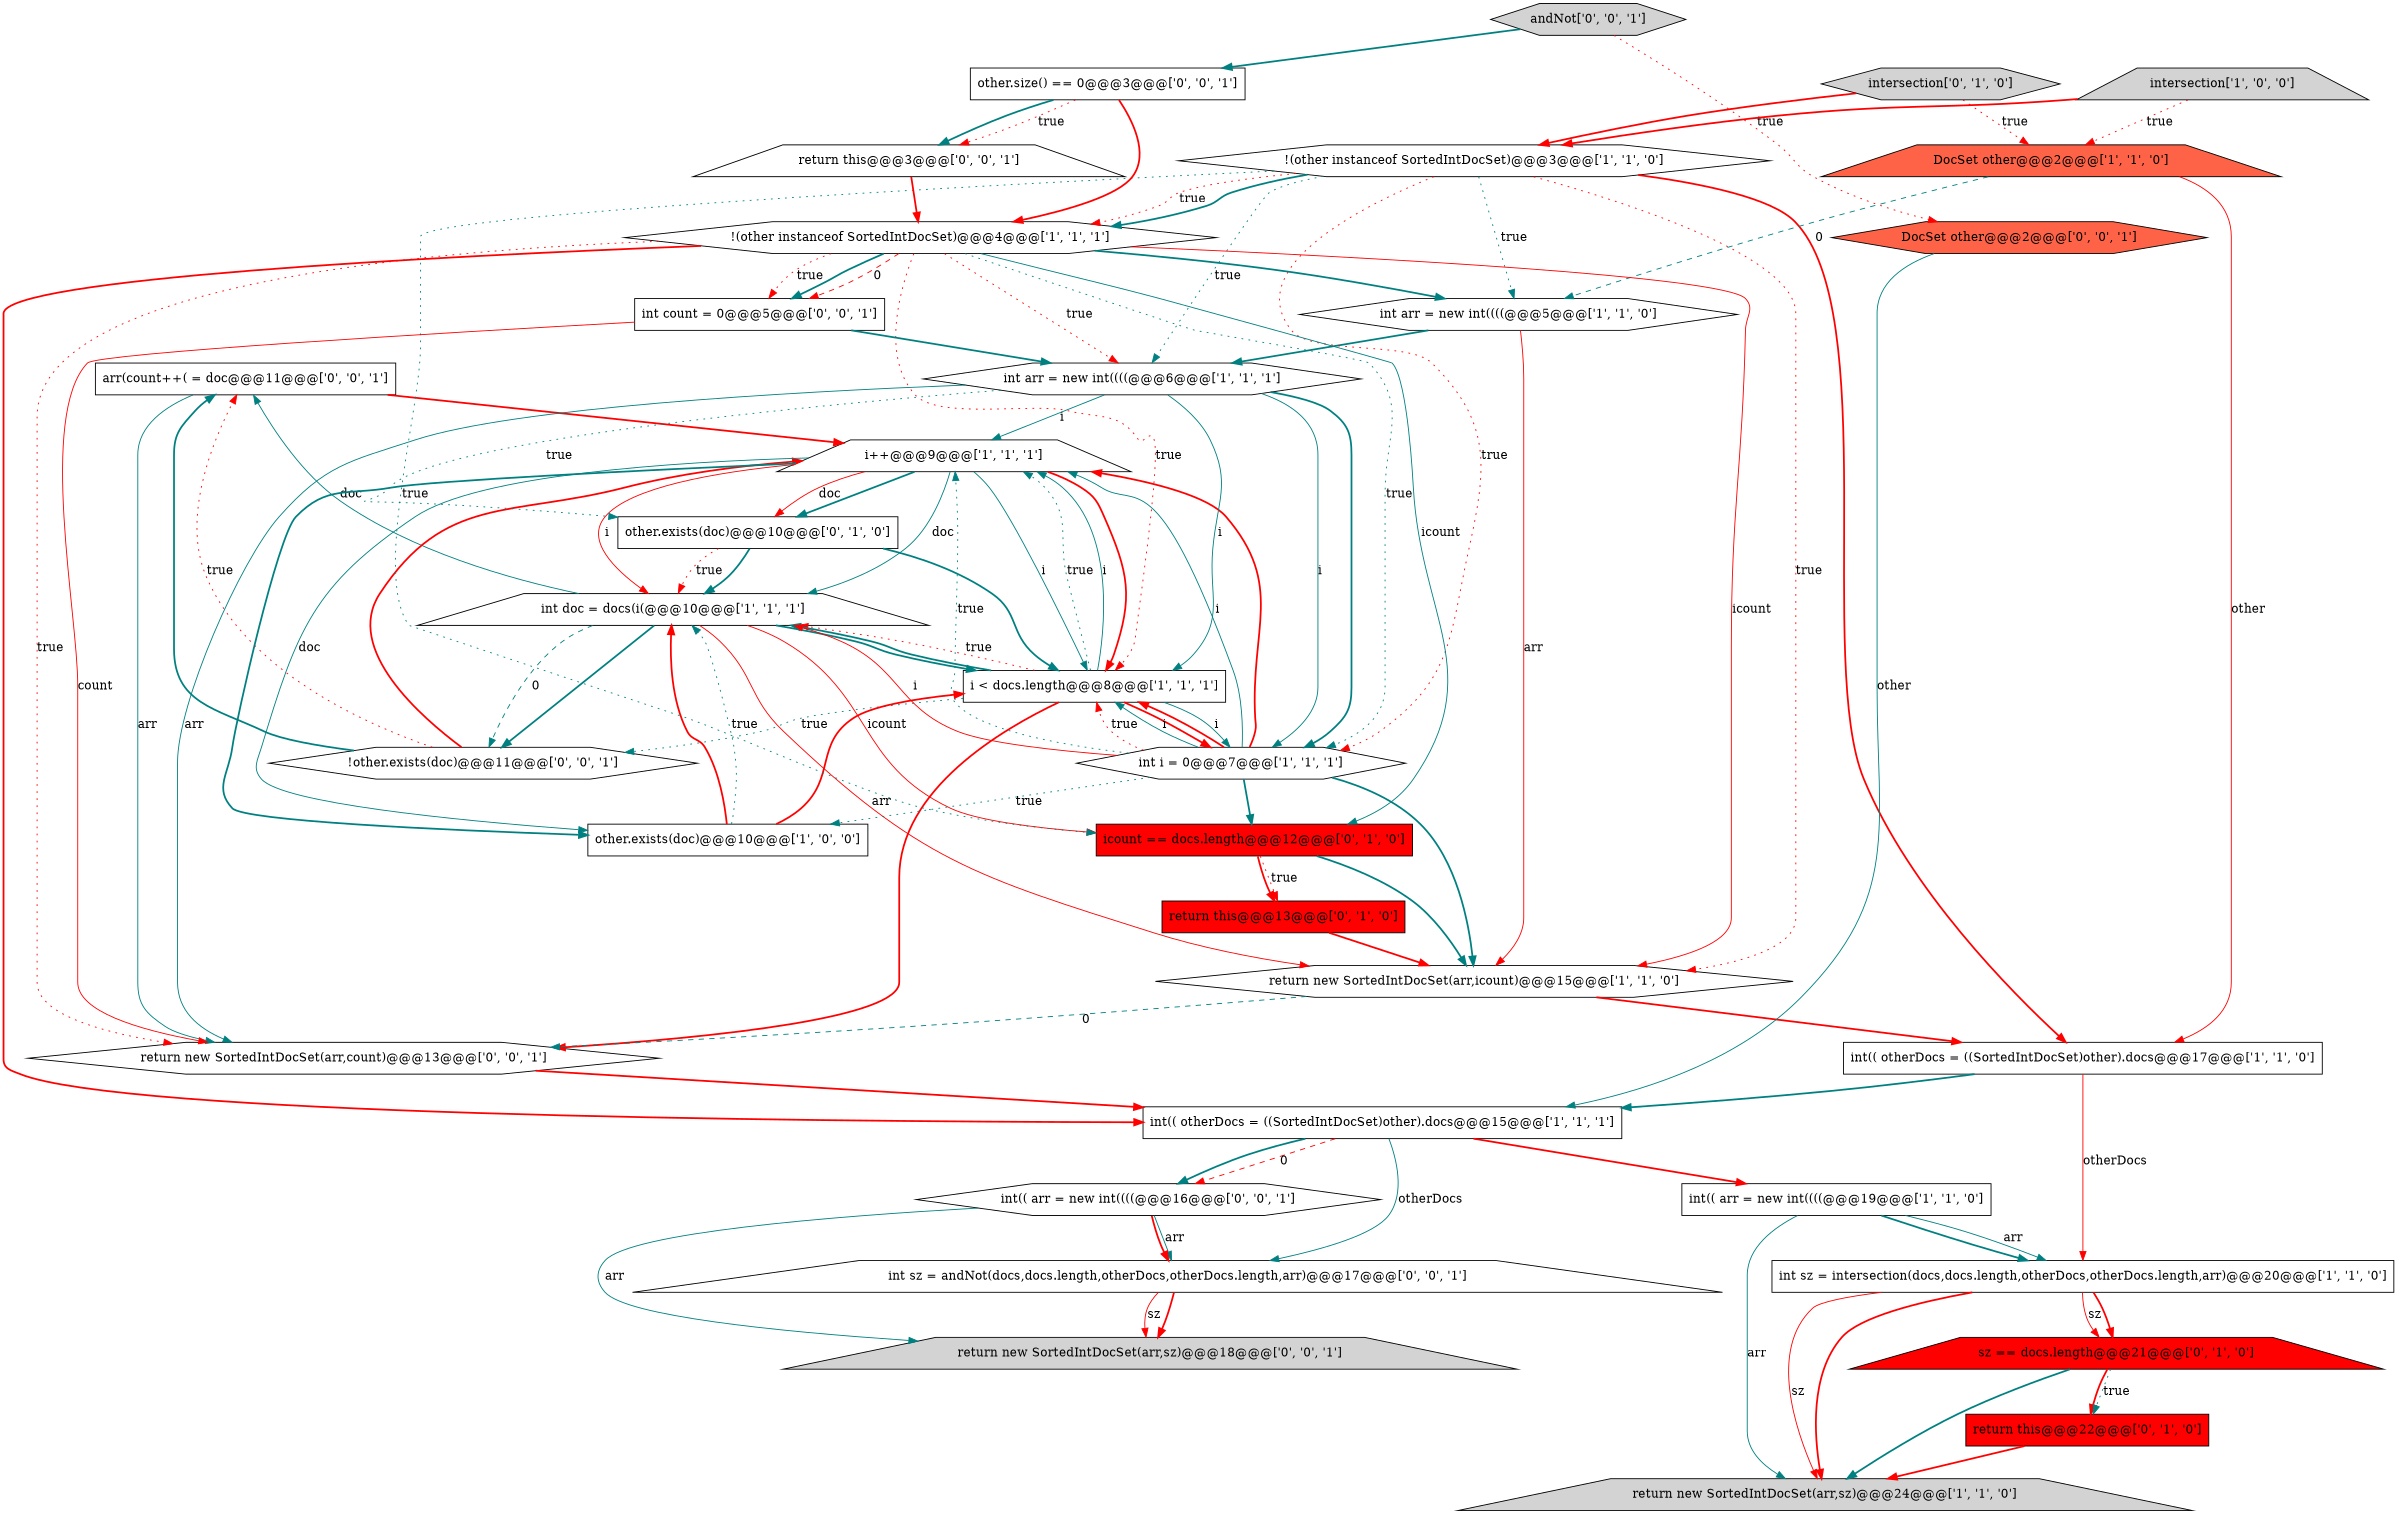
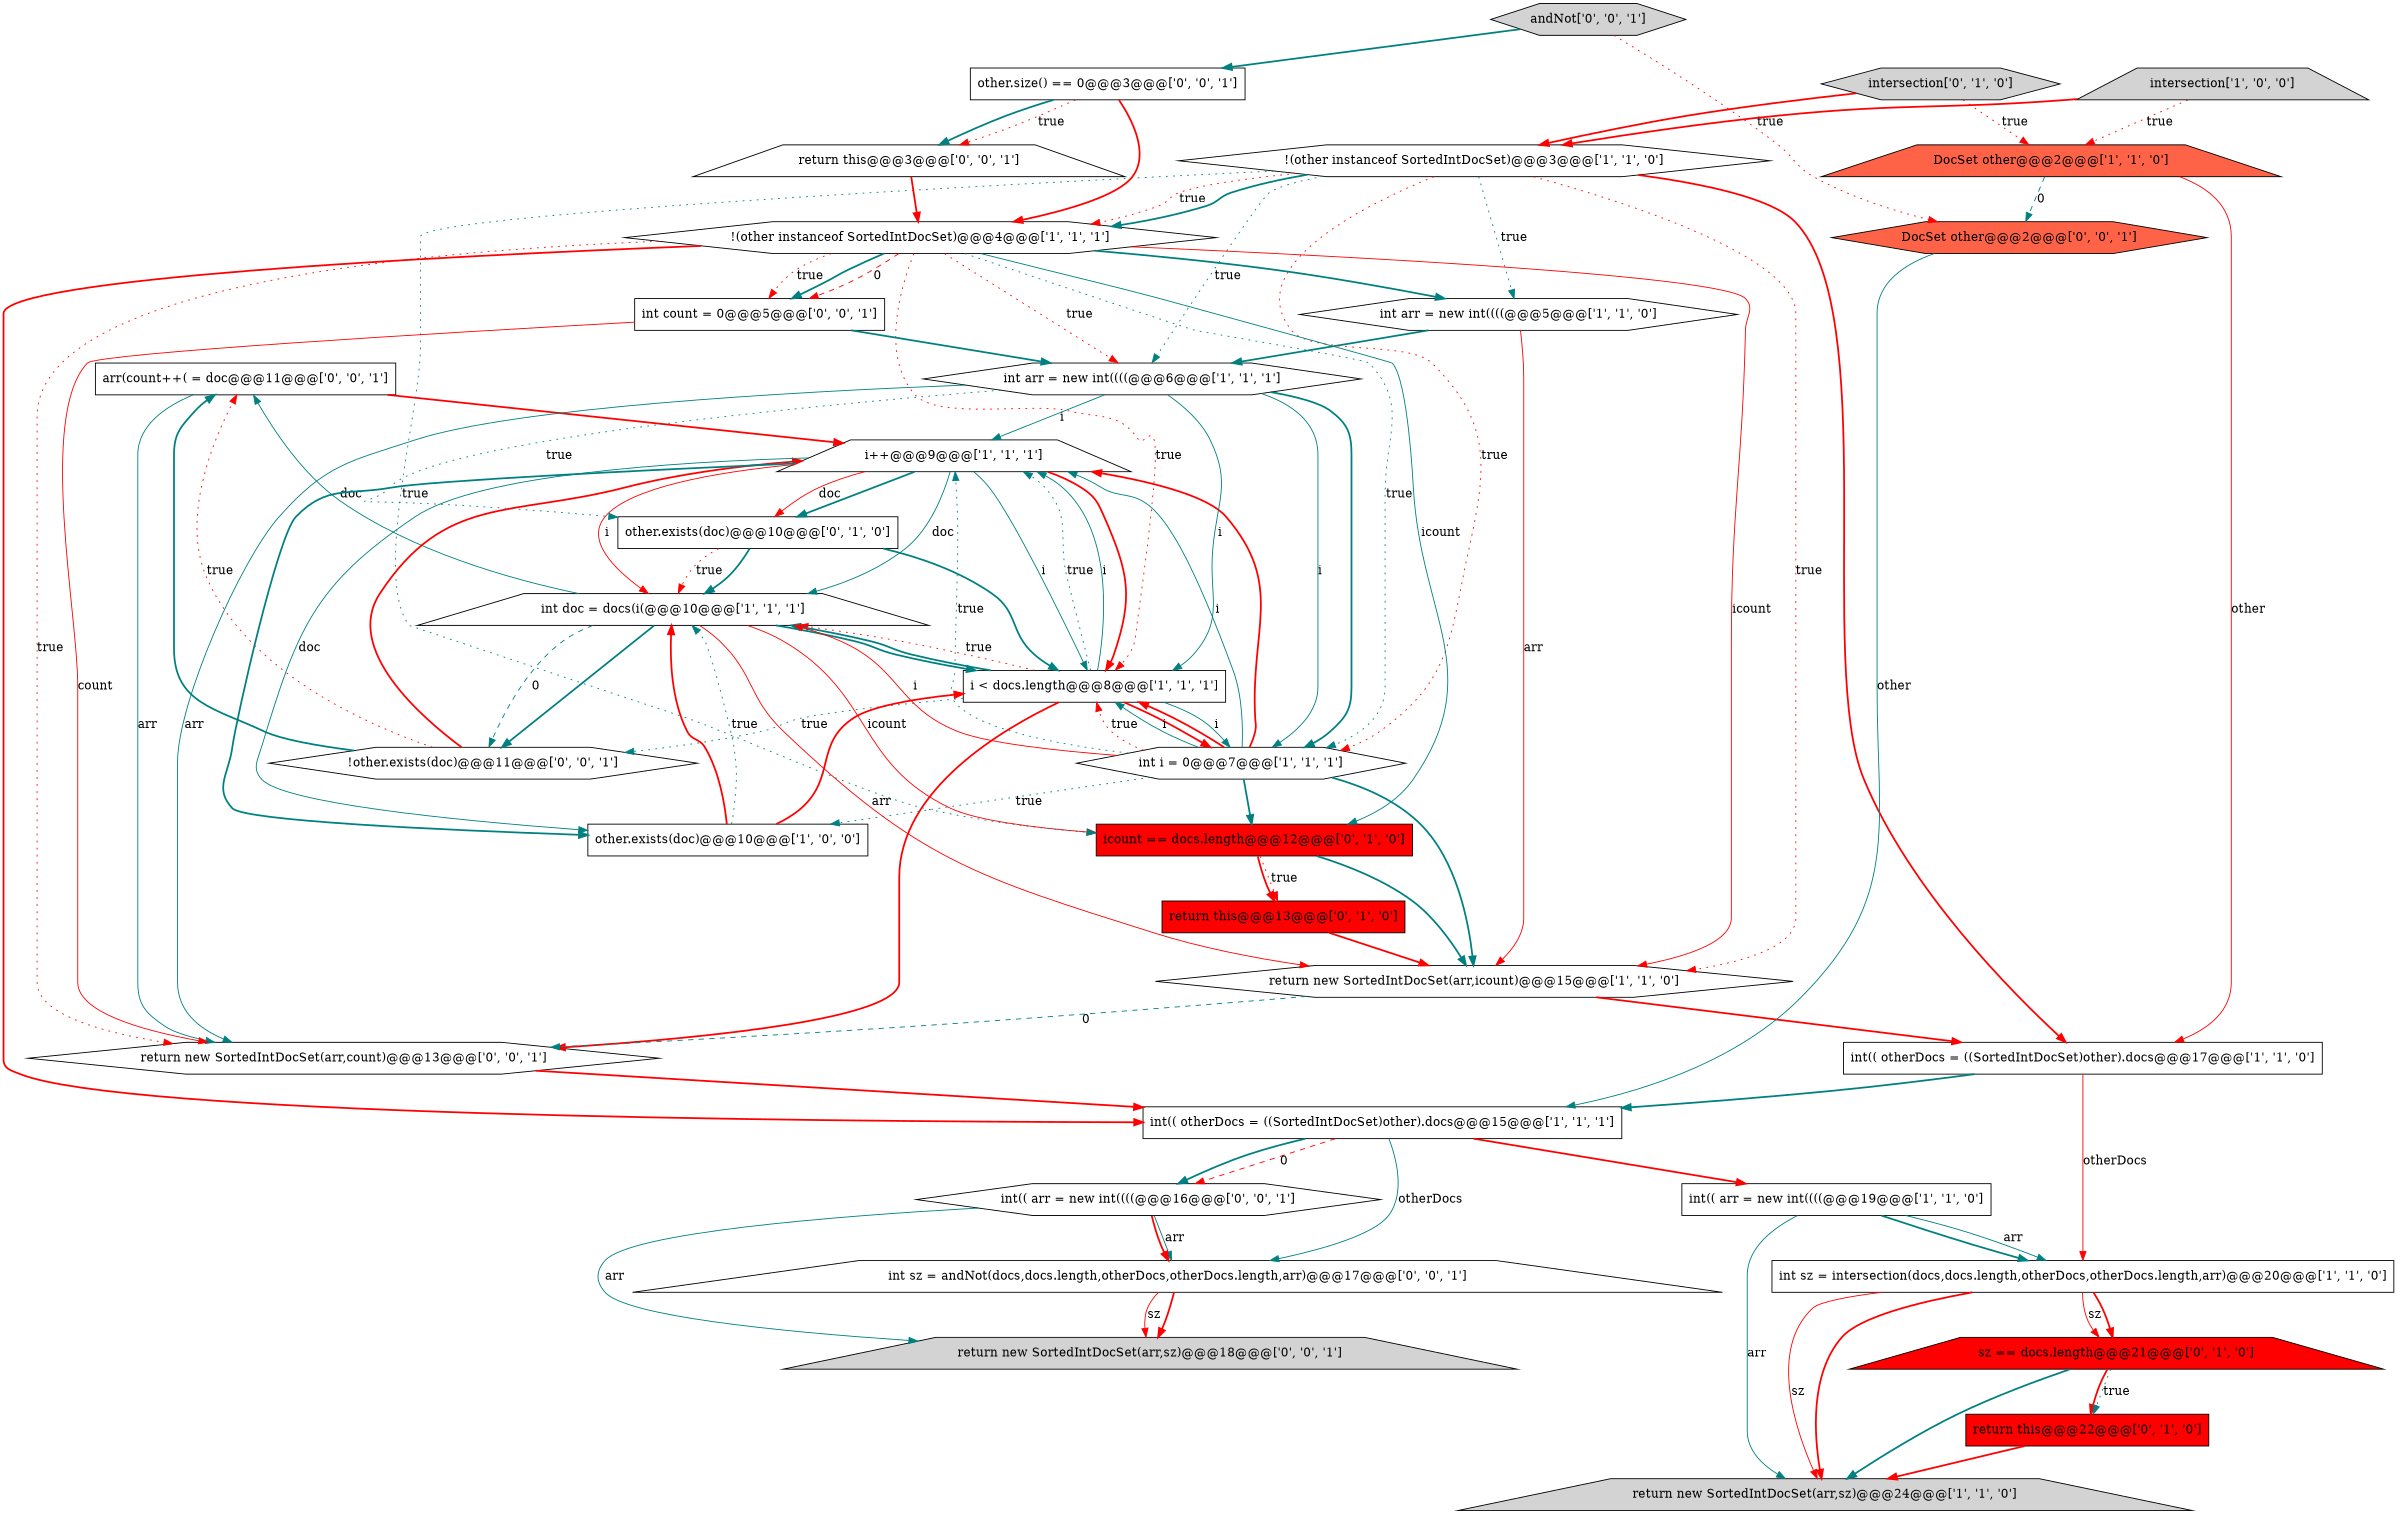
edge "DocSet other@@@2@@@['1', '1', '0']" -> "int arr = new int((((@@@5@@@['1', '1', '0']": now "DocSet other@@@2@@@['1', '1', '0']" -> "DocSet other@@@2@@@['0', '0', '1']"
